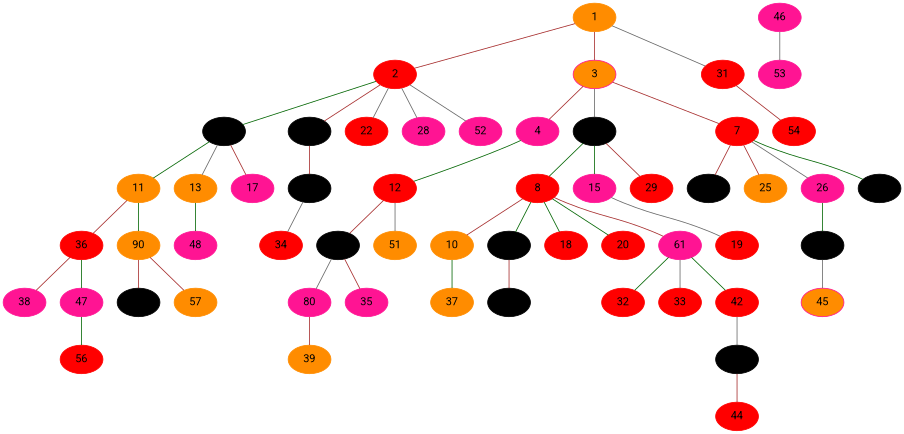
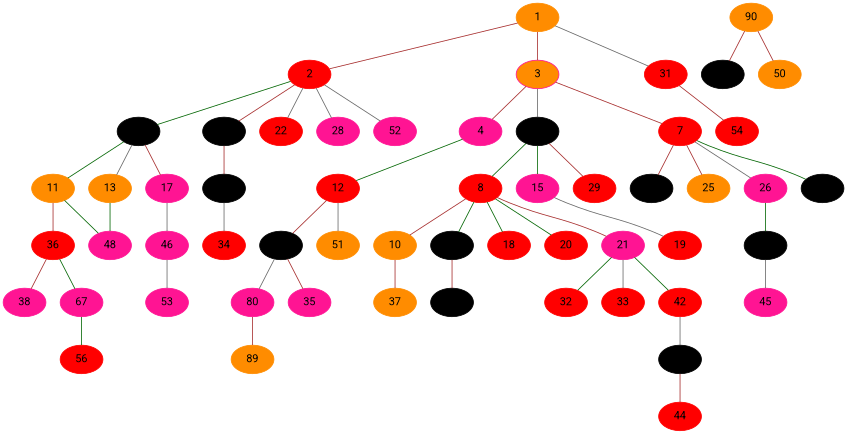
edge "11" -- "90": now "11" -- "48"
edge "17" -- "46": added
node "61": label "61" -> "21"
edge "10" -- "37": color darkgreen -> brown
node "47": label "47" -> "67"
node "57": label "57" -> "50"
node "45": fillcolor darkorange -> deeppink
node "39": label "39" -> "89"
